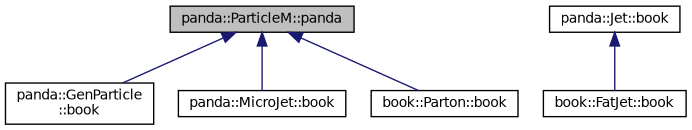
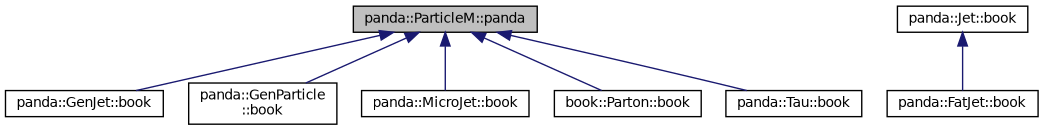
node "panda::GenJet::book": added
node "book::FatJet::book": label "book::FatJet::book" -> "panda::FatJet::book"
node "panda::Tau::book": added
